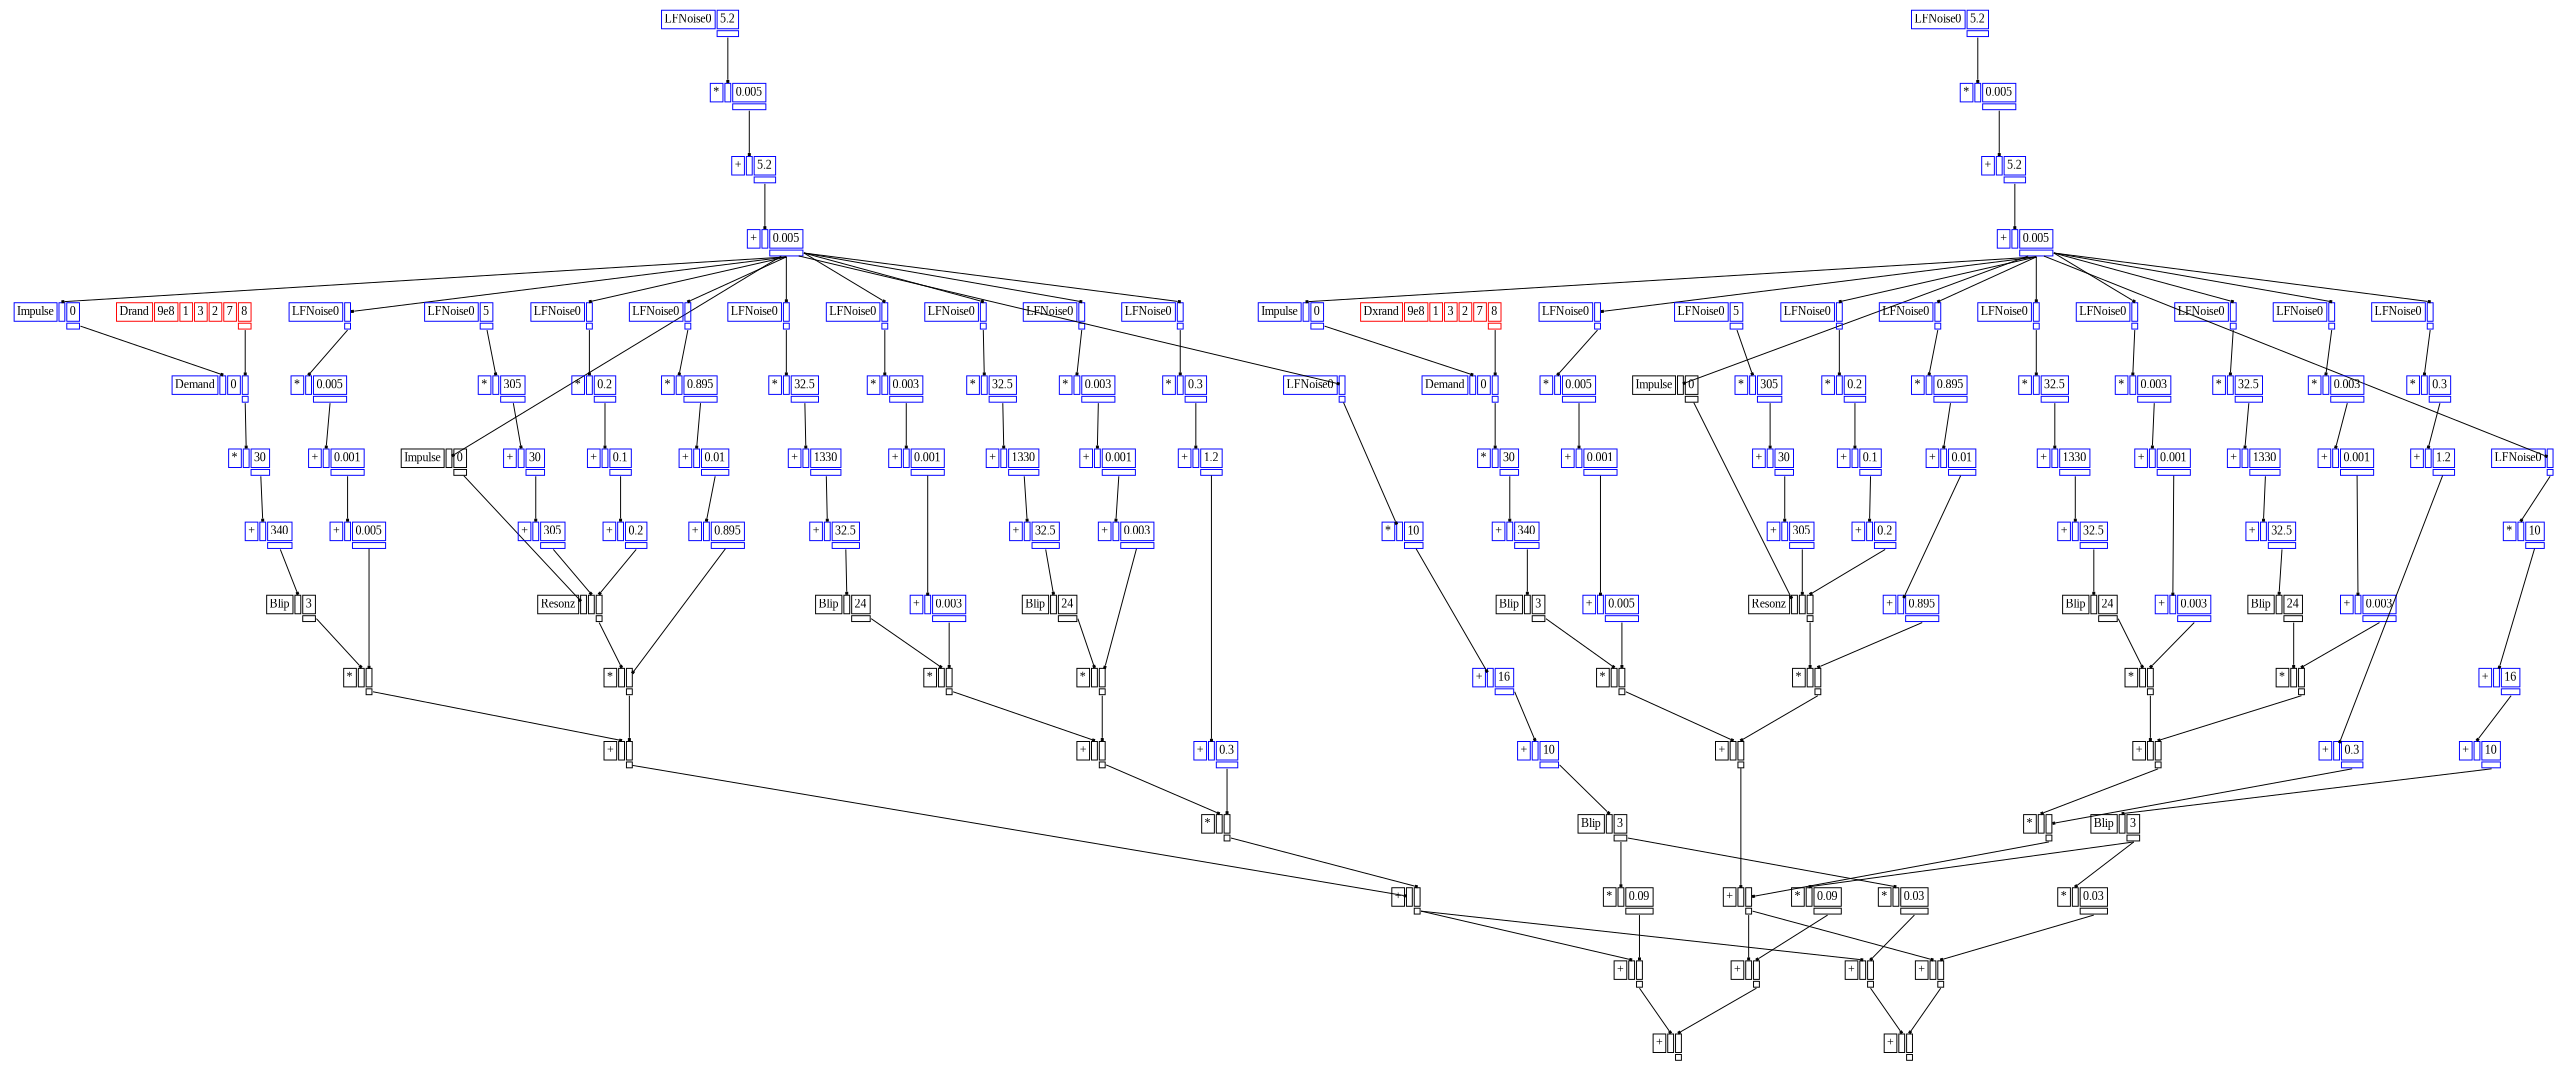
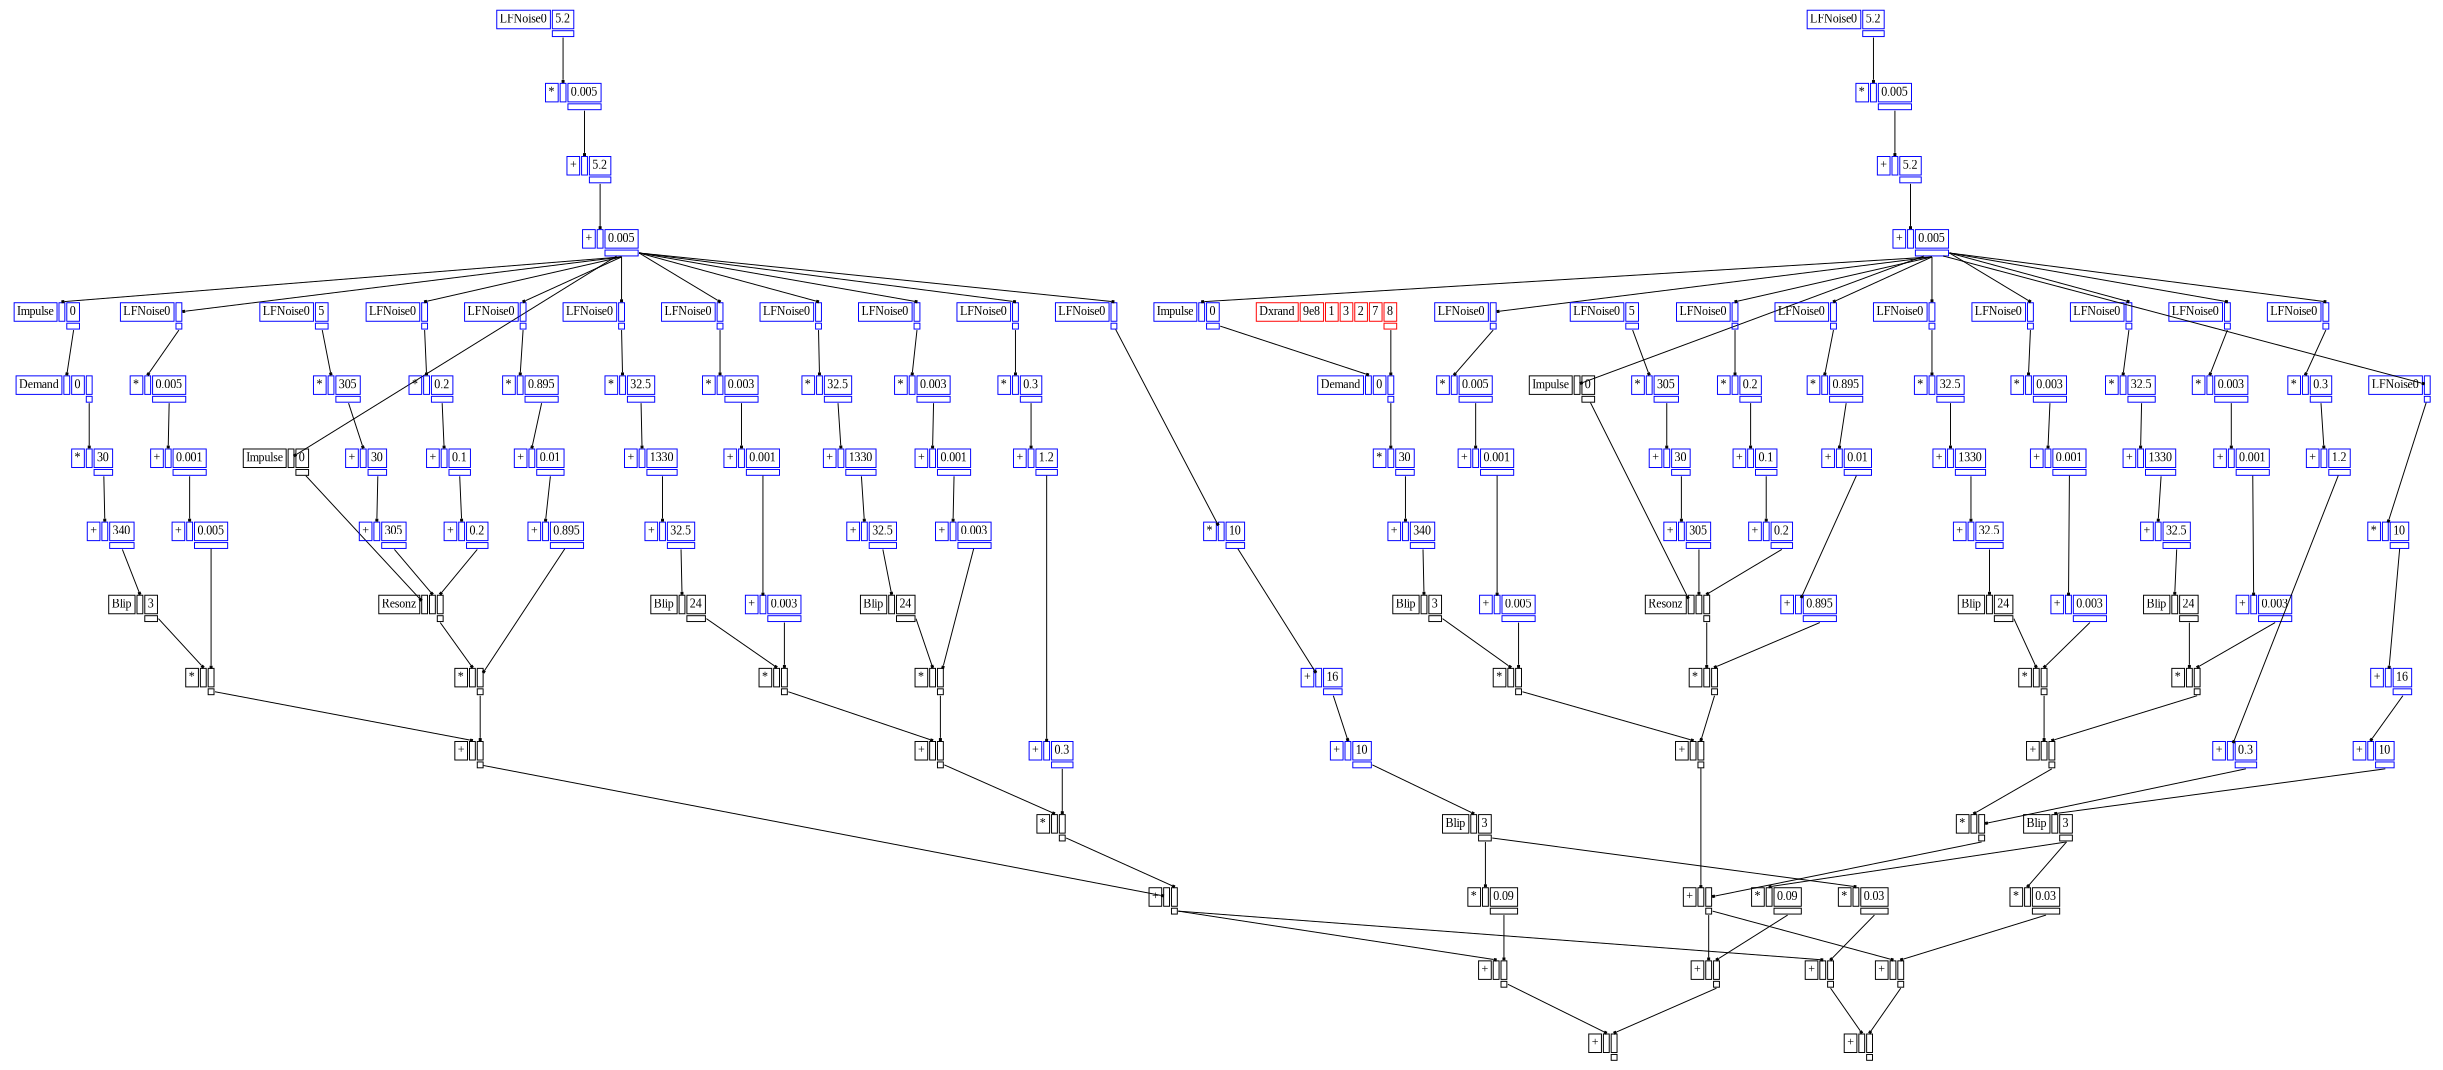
node "Drand": removed
